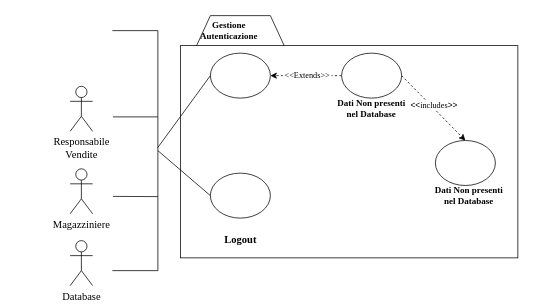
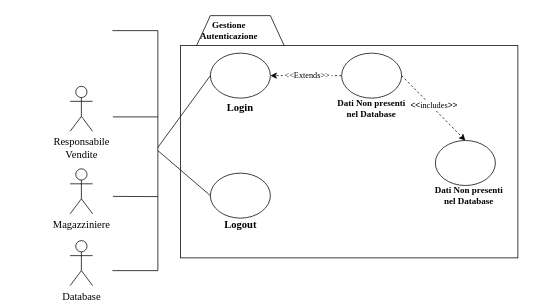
node "Login": added
node "Logout": moved (240, 240) -> (240, 225)
